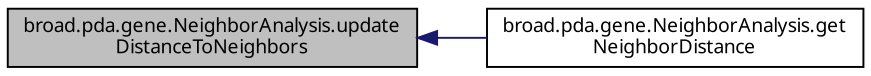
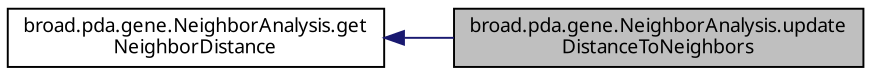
edge "broad.pda.gene.NeighborAnalysis.get NeighborDistance" -> "broad.pda.gene.NeighborAnalysis.update DistanceToNeighbors": reversed
